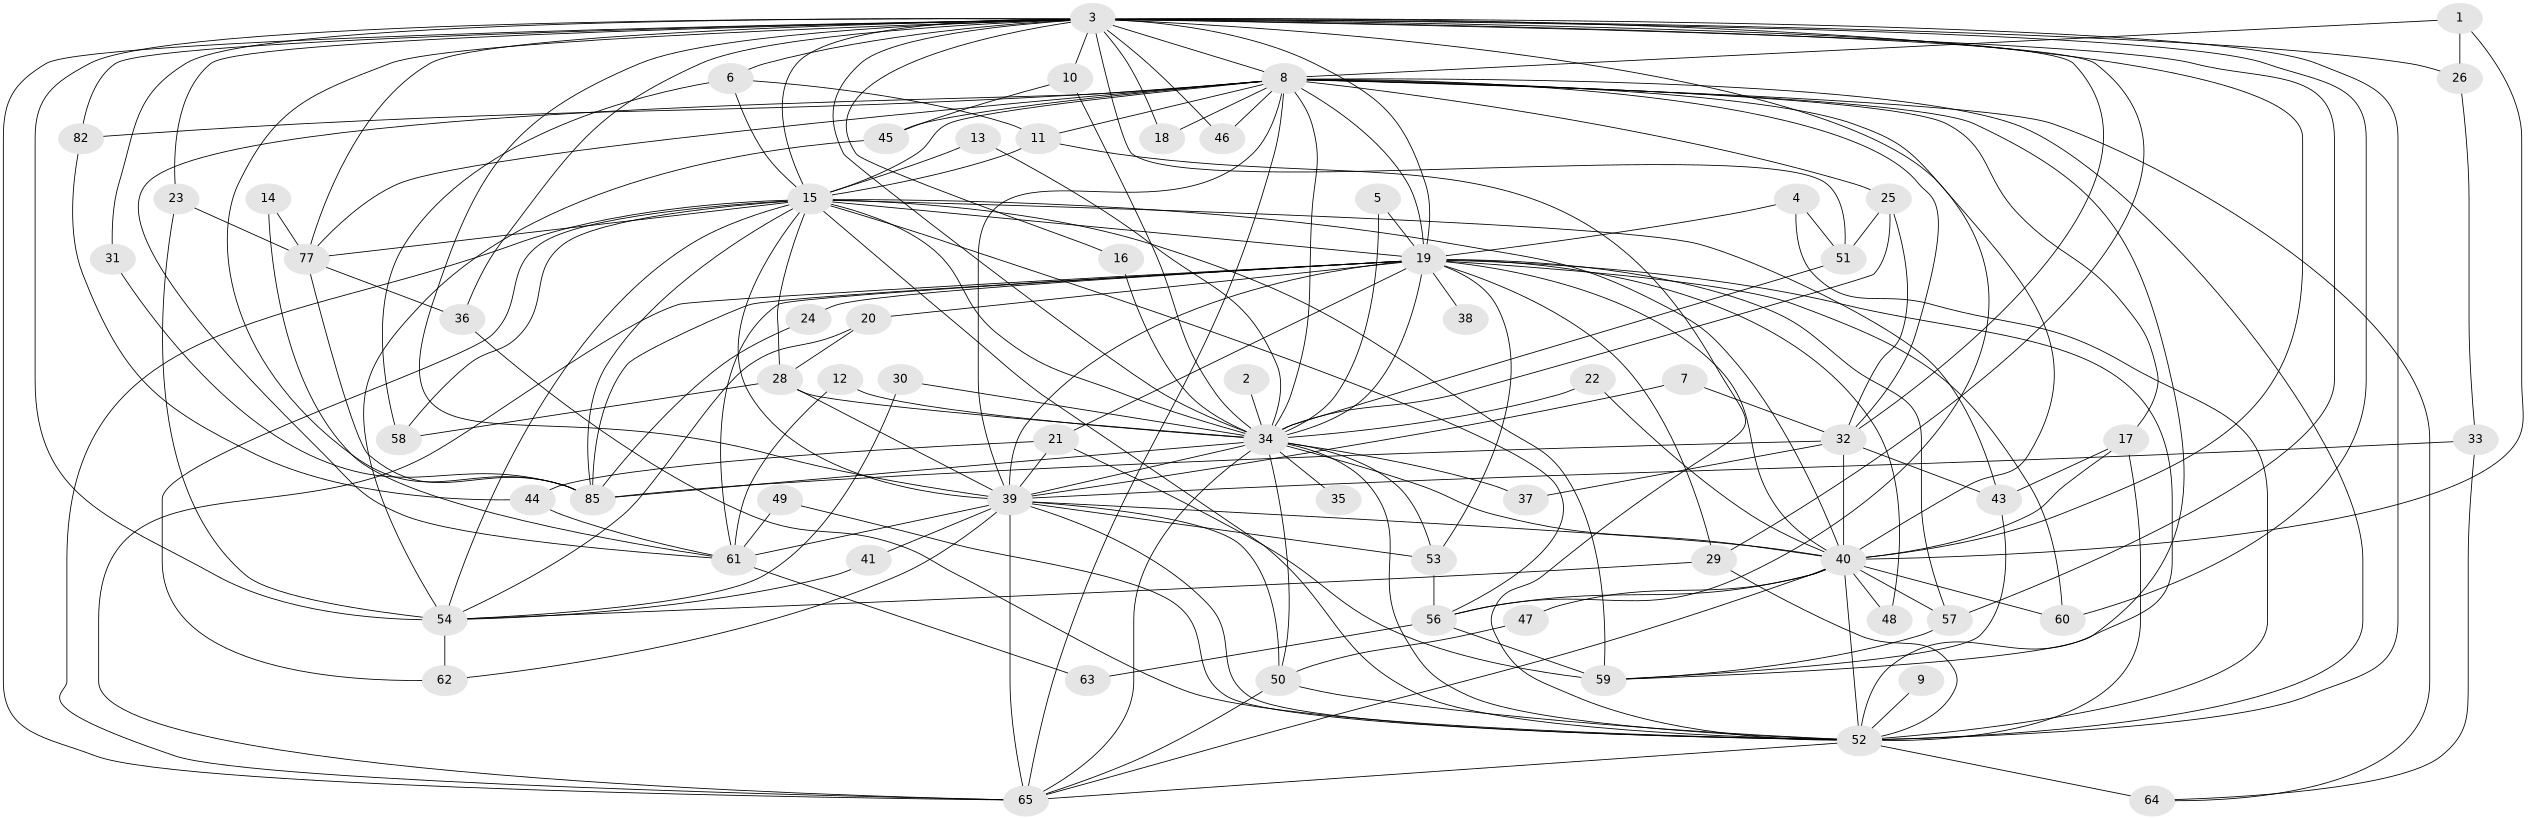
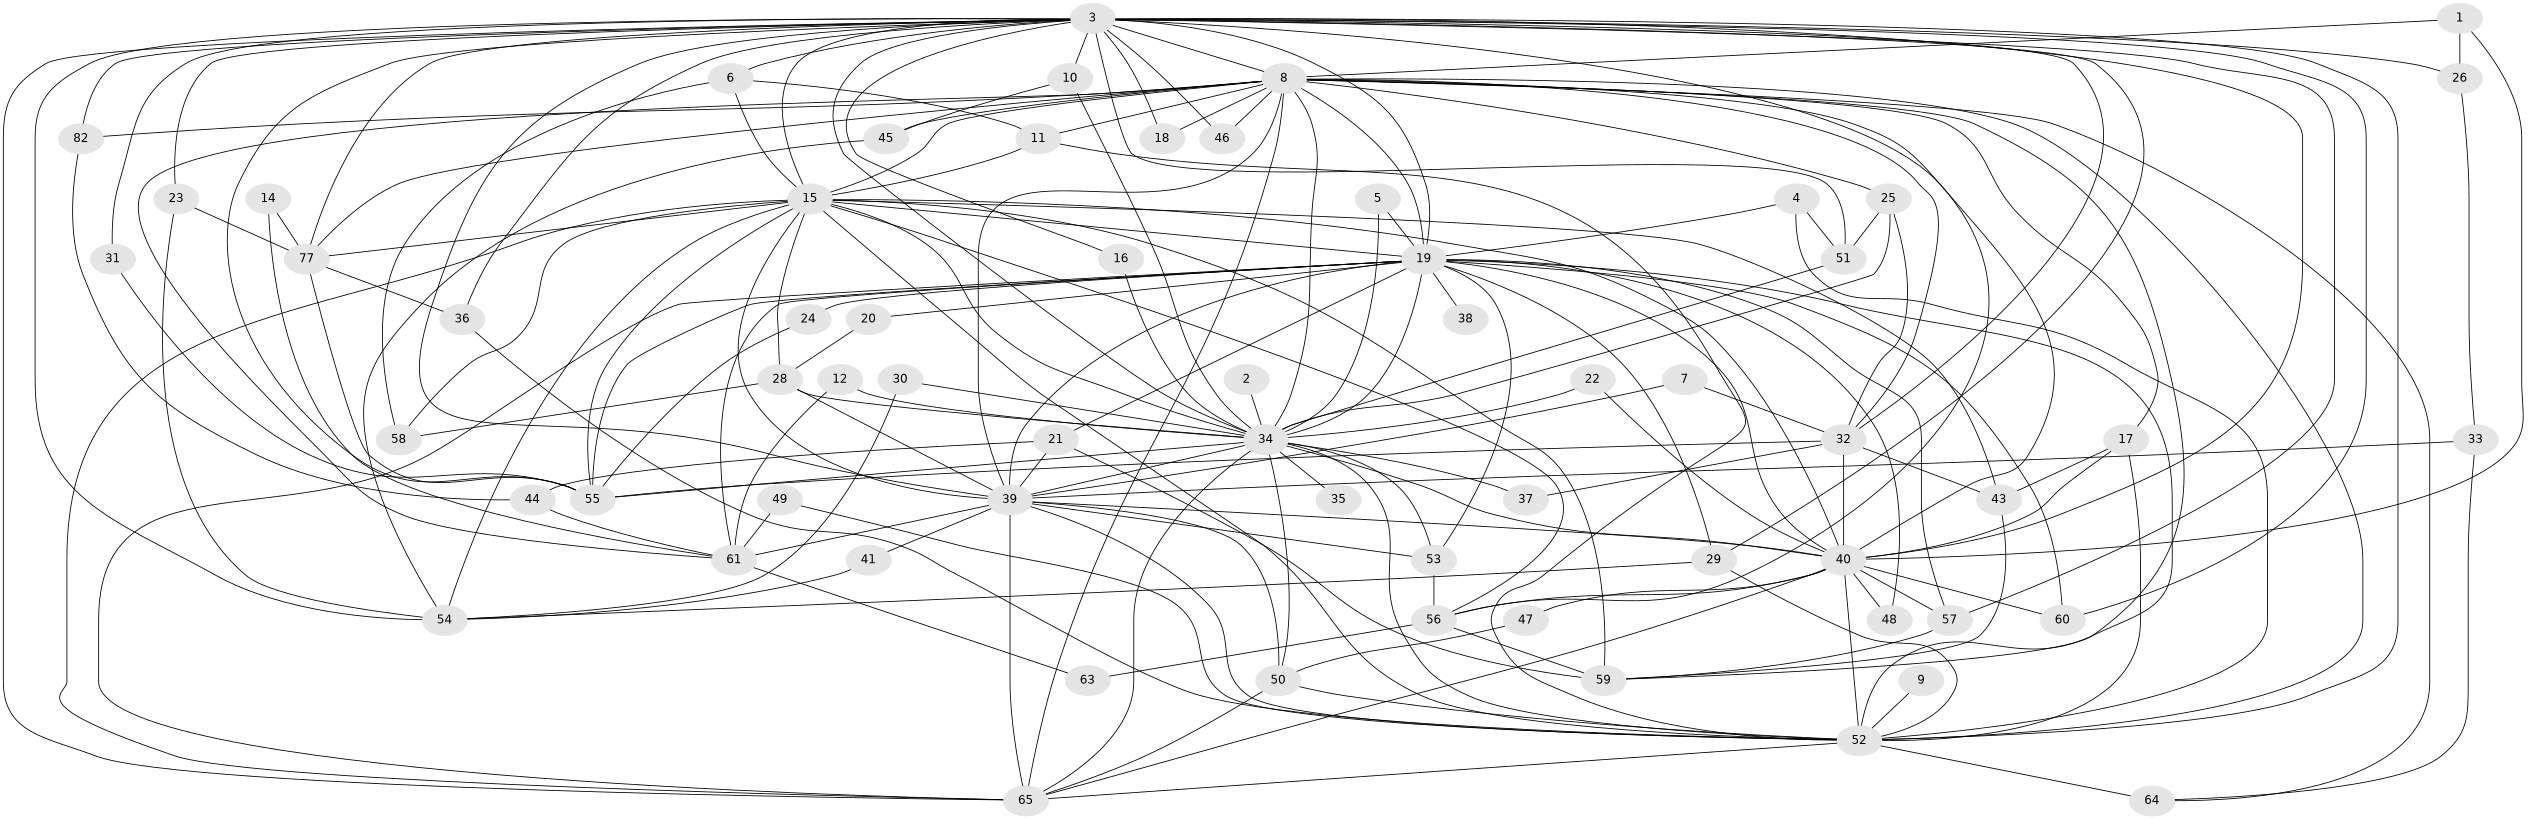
node "13": removed
edge "20" -- "54": removed
node "85": label "85" -> "55"
node "62": removed
